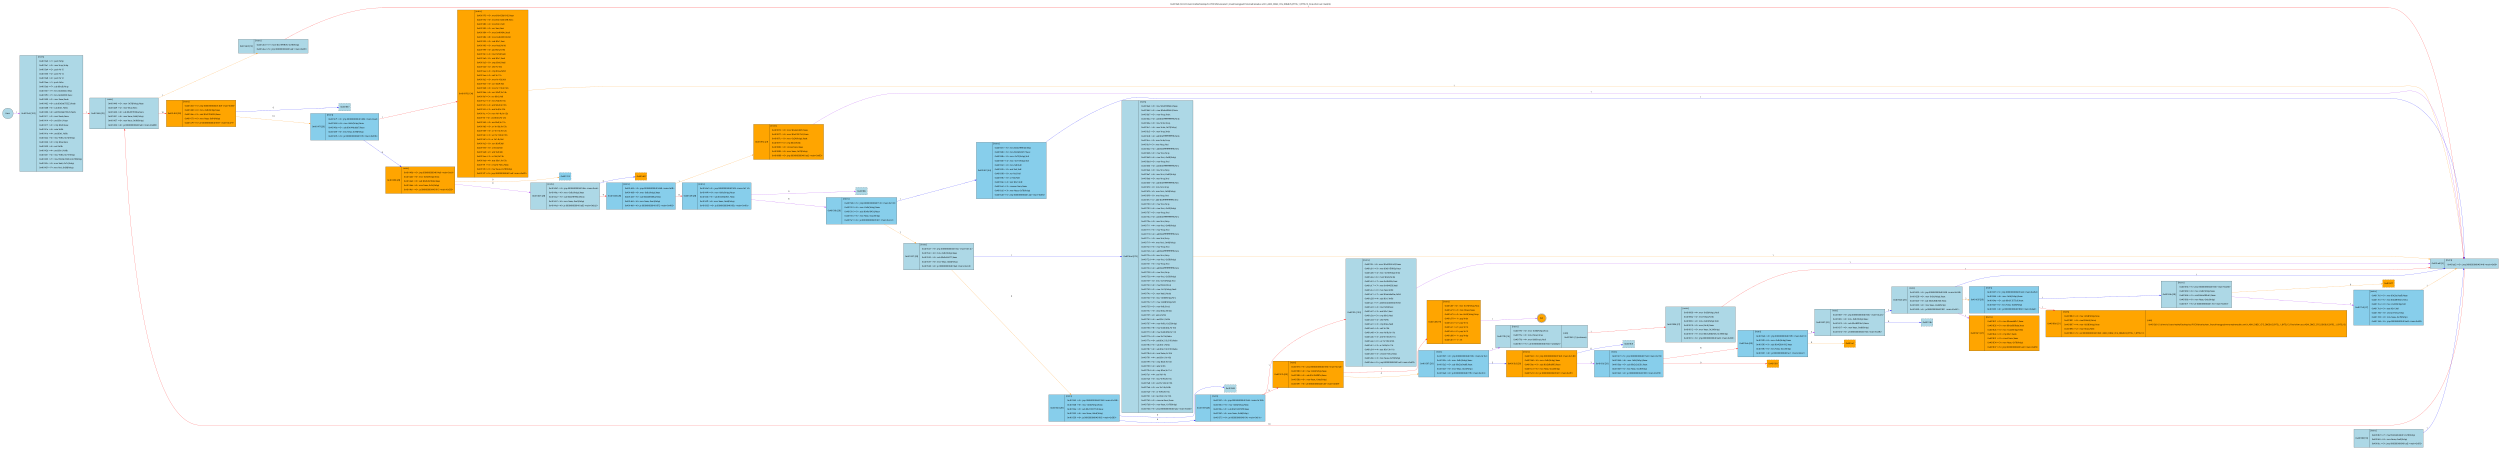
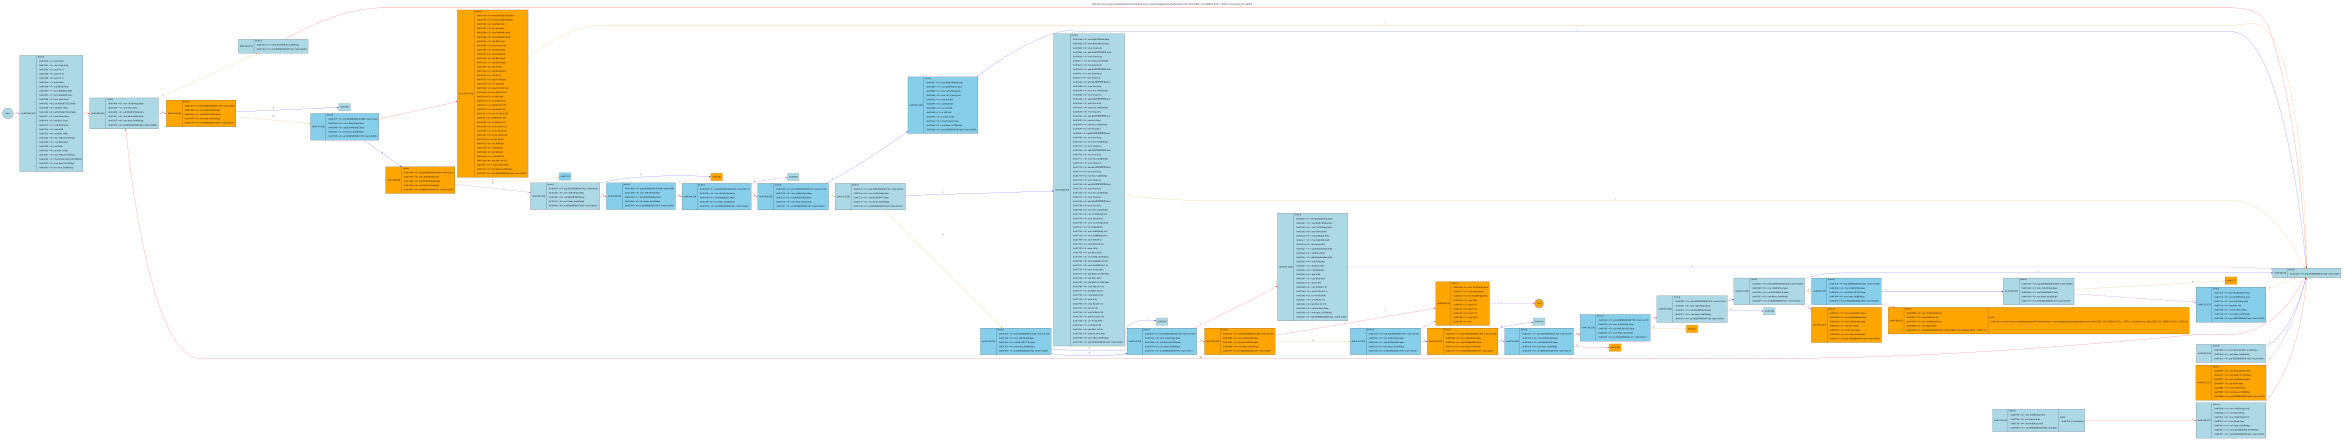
edge "0x4014d3 [28]" -> "0x401872 [27]": now "0x4014d3 [28]" -> "0x401a82"
edge "0x401597 [28]" -> "0x4017f6 [16]": now "0x401597 [28]" -> "0x401a6f [19]"
